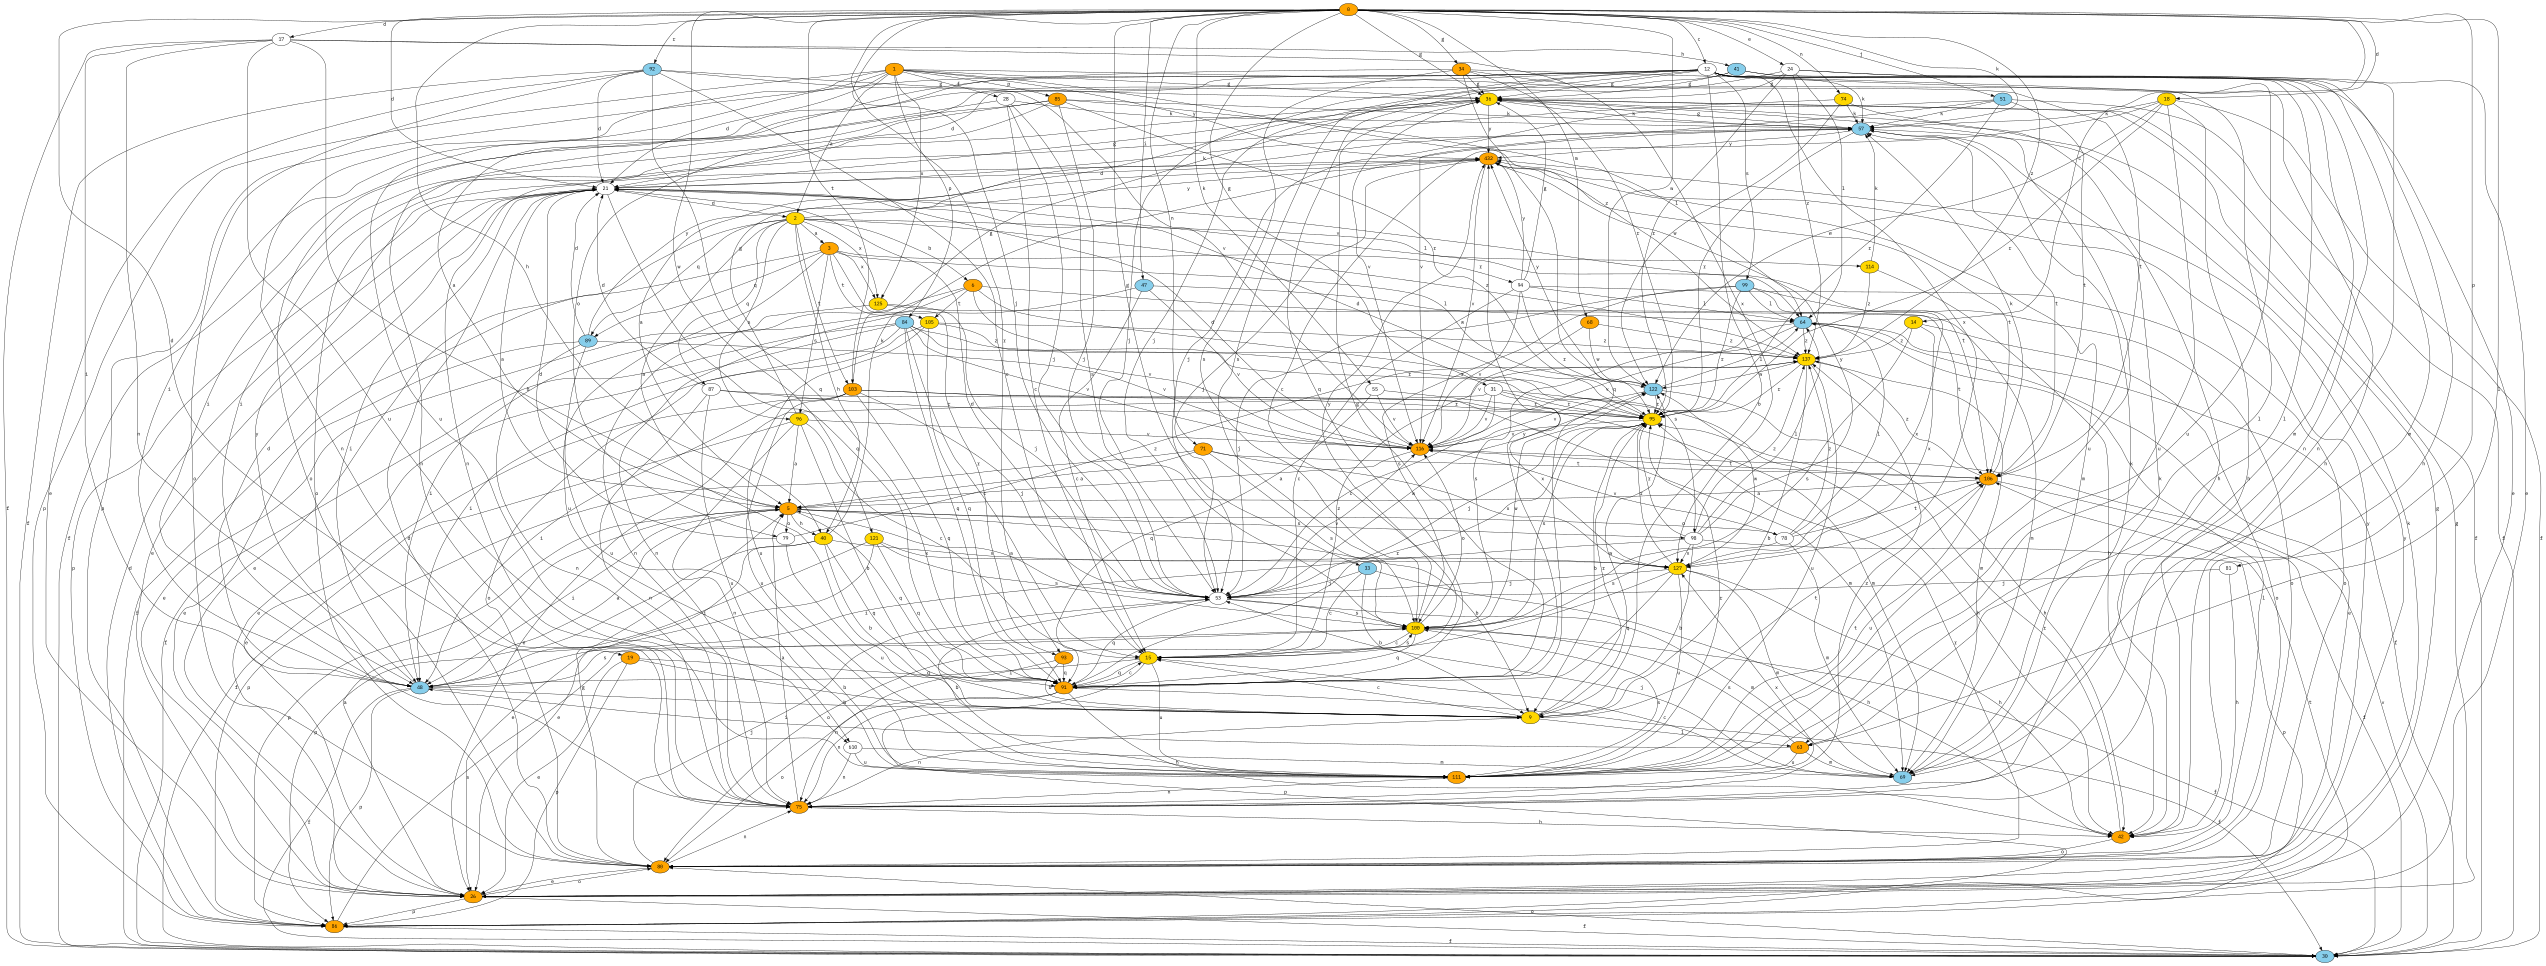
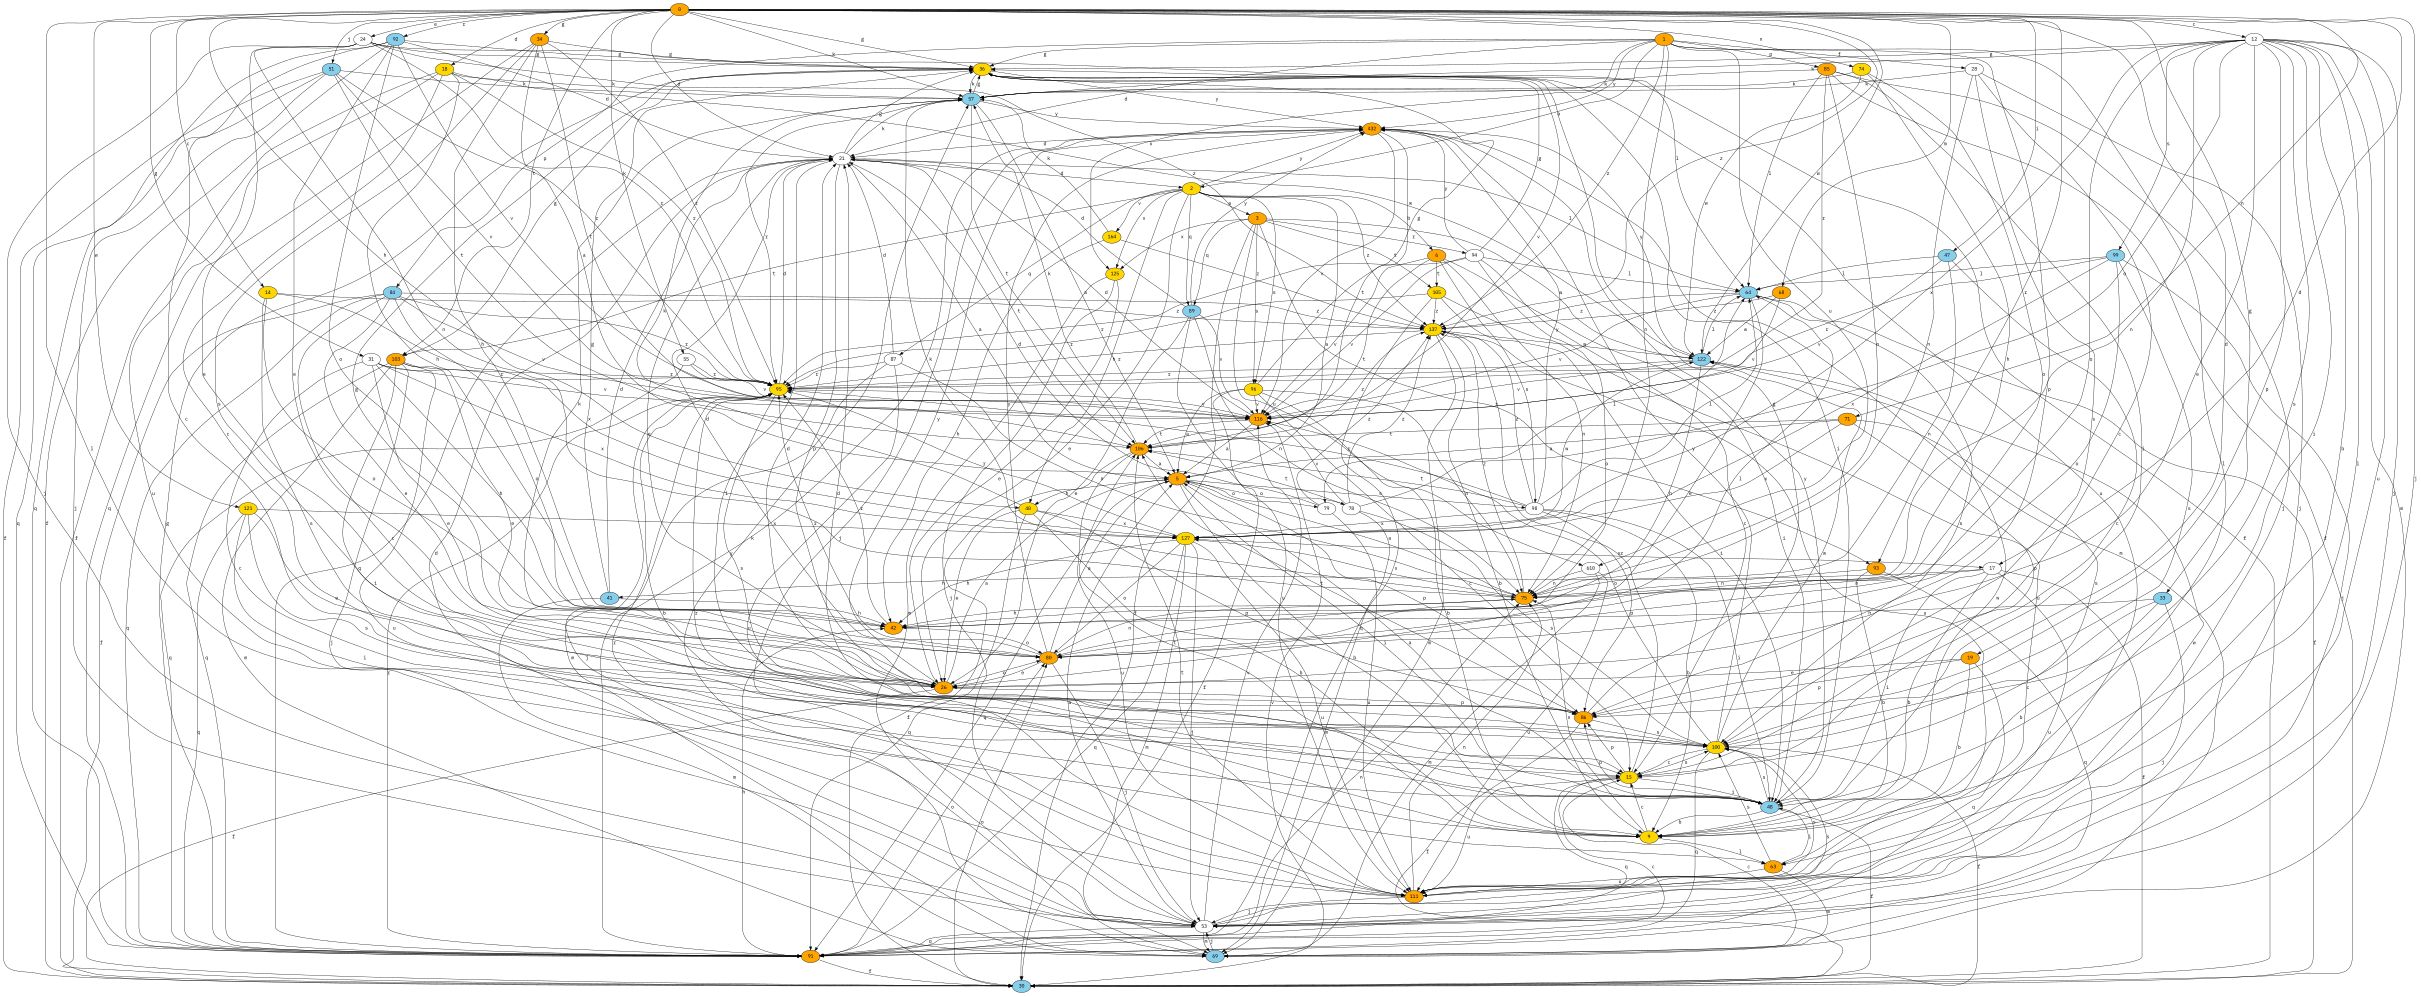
edge "17" -> "127": reversed
node "114": label "114" -> "164"
edge "12" -> "91": now "51" -> "91"
edge "98" -> "106": added, label "t"
edge "31" -> "53": now "31" -> "15"
node "81": removed
edge "80" -> "5": label "g" -> "a"
edge "111" -> "53": label "b" -> "j"
